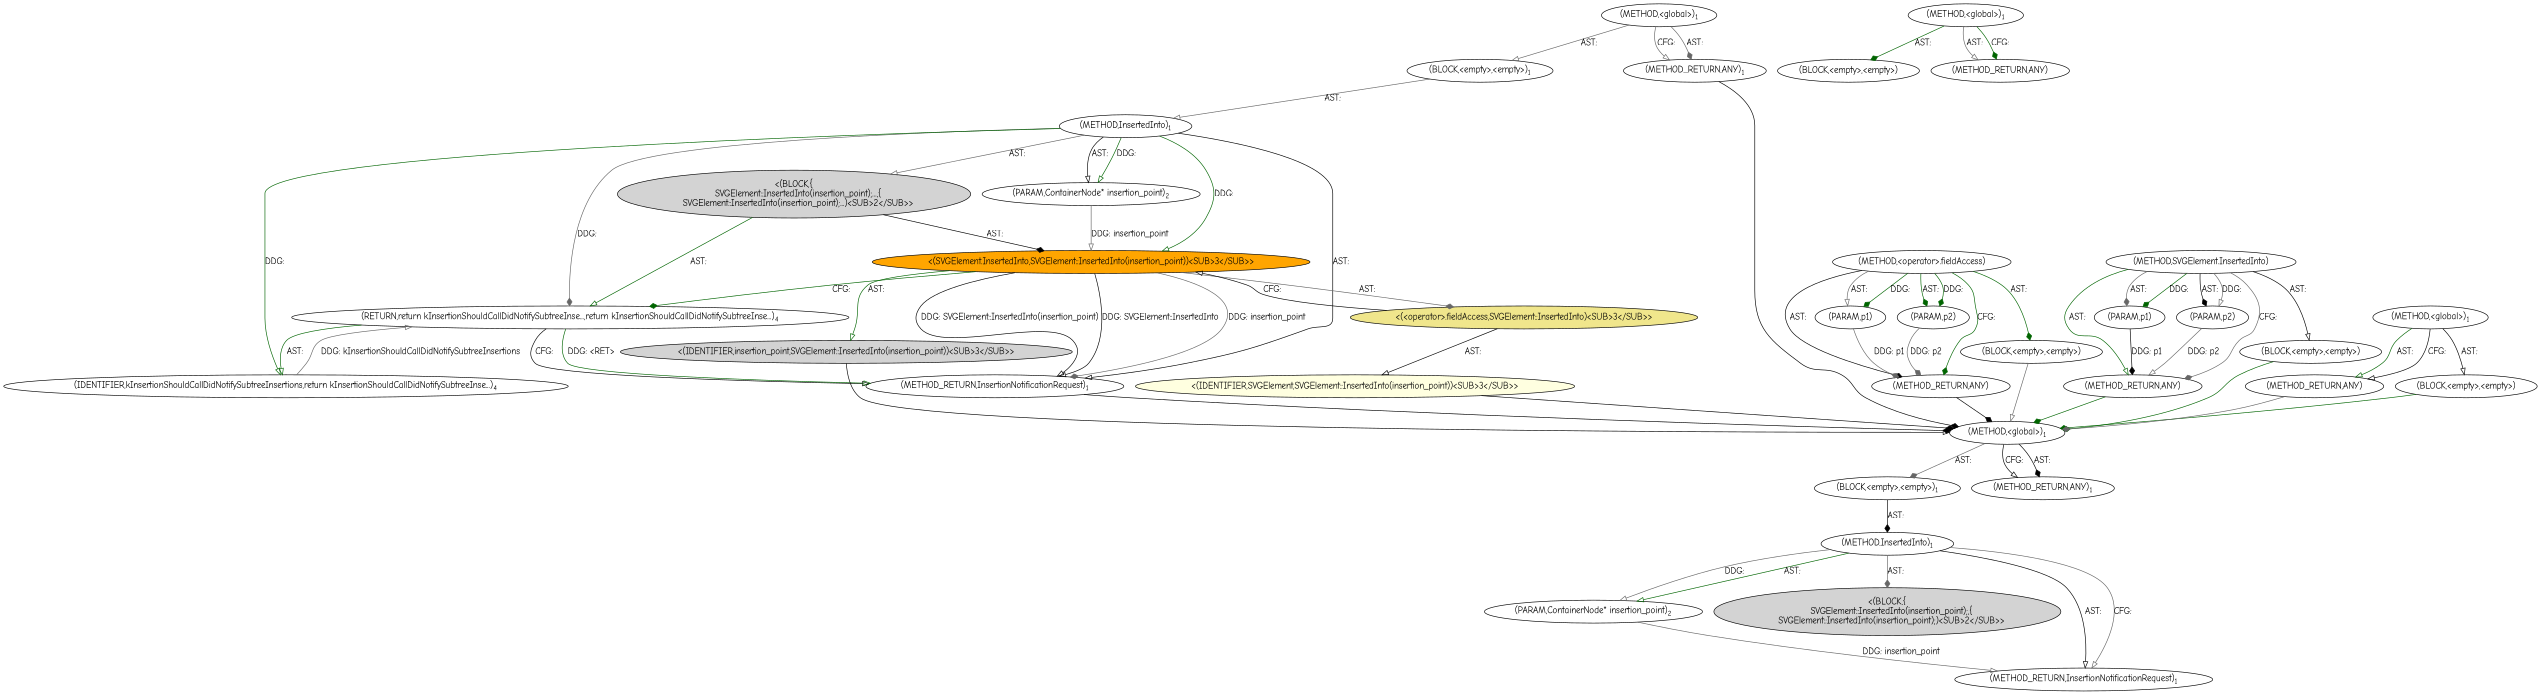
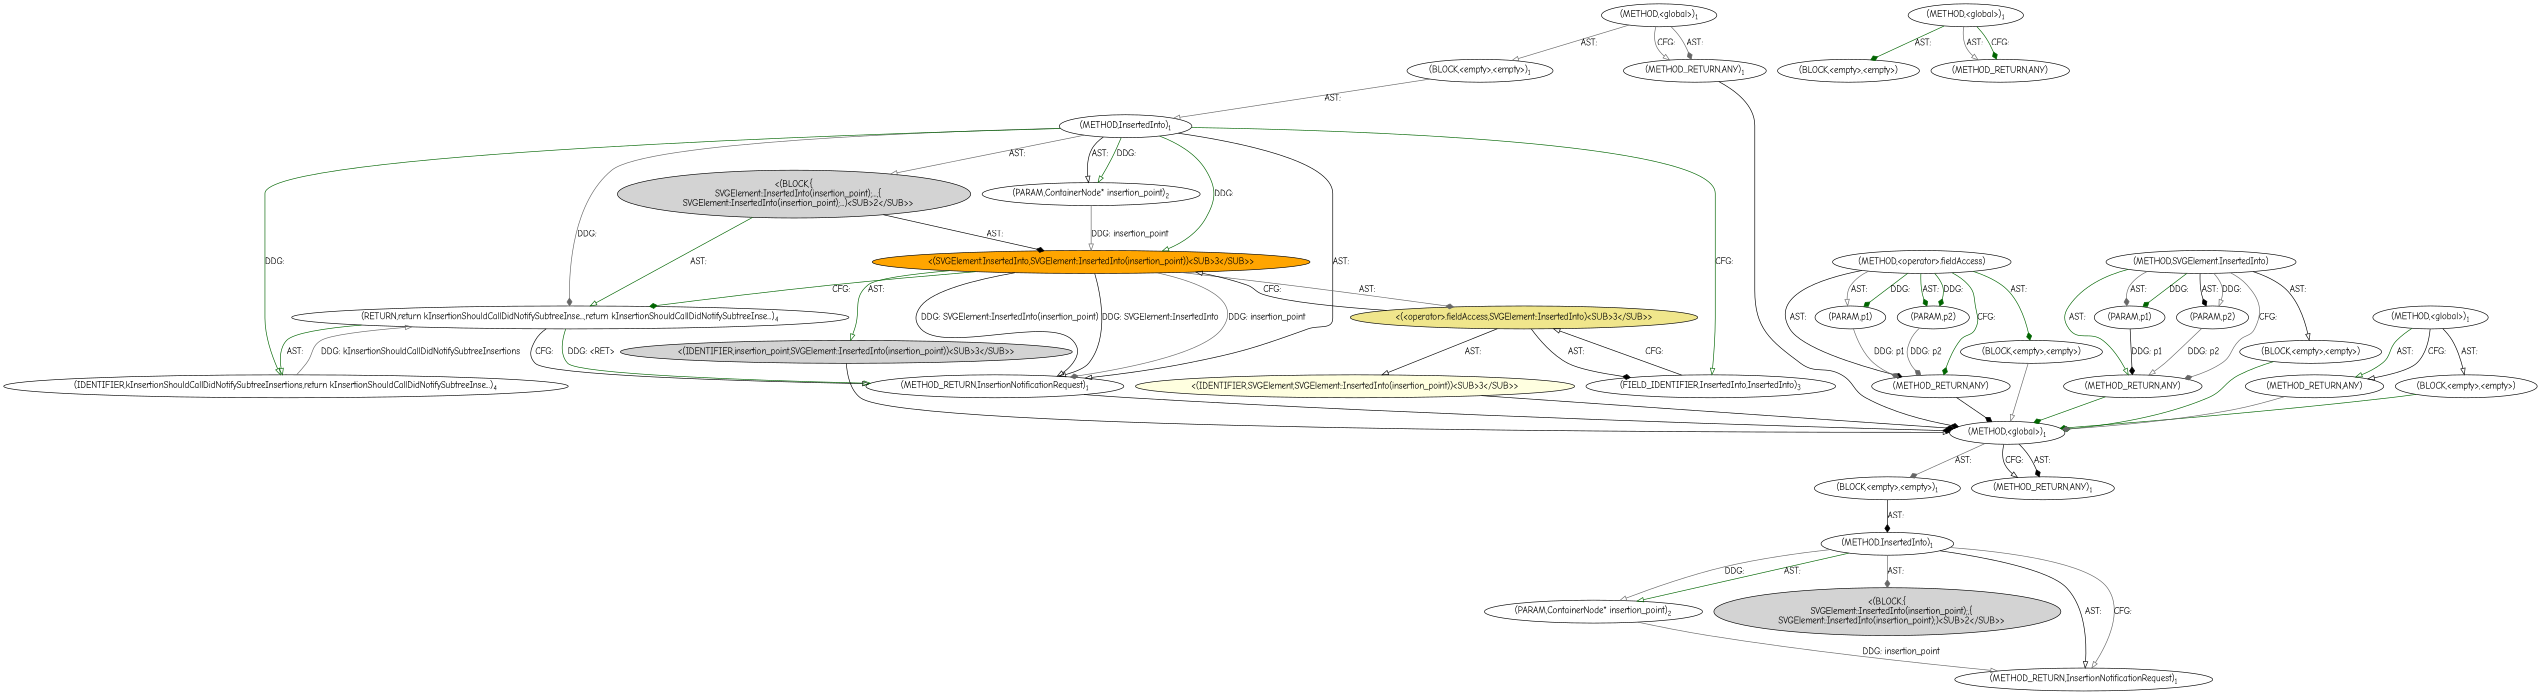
node "(FIELD_IDENTIFIER,InsertedInto,InsertedInto)": added
